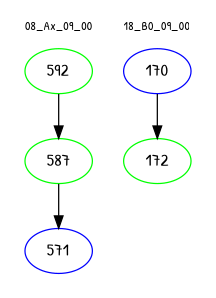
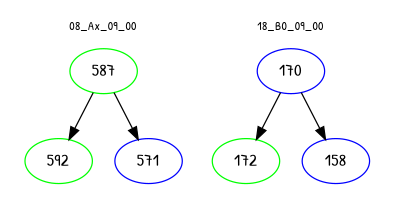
edge "592" -> "587": reversed
node "158": added
